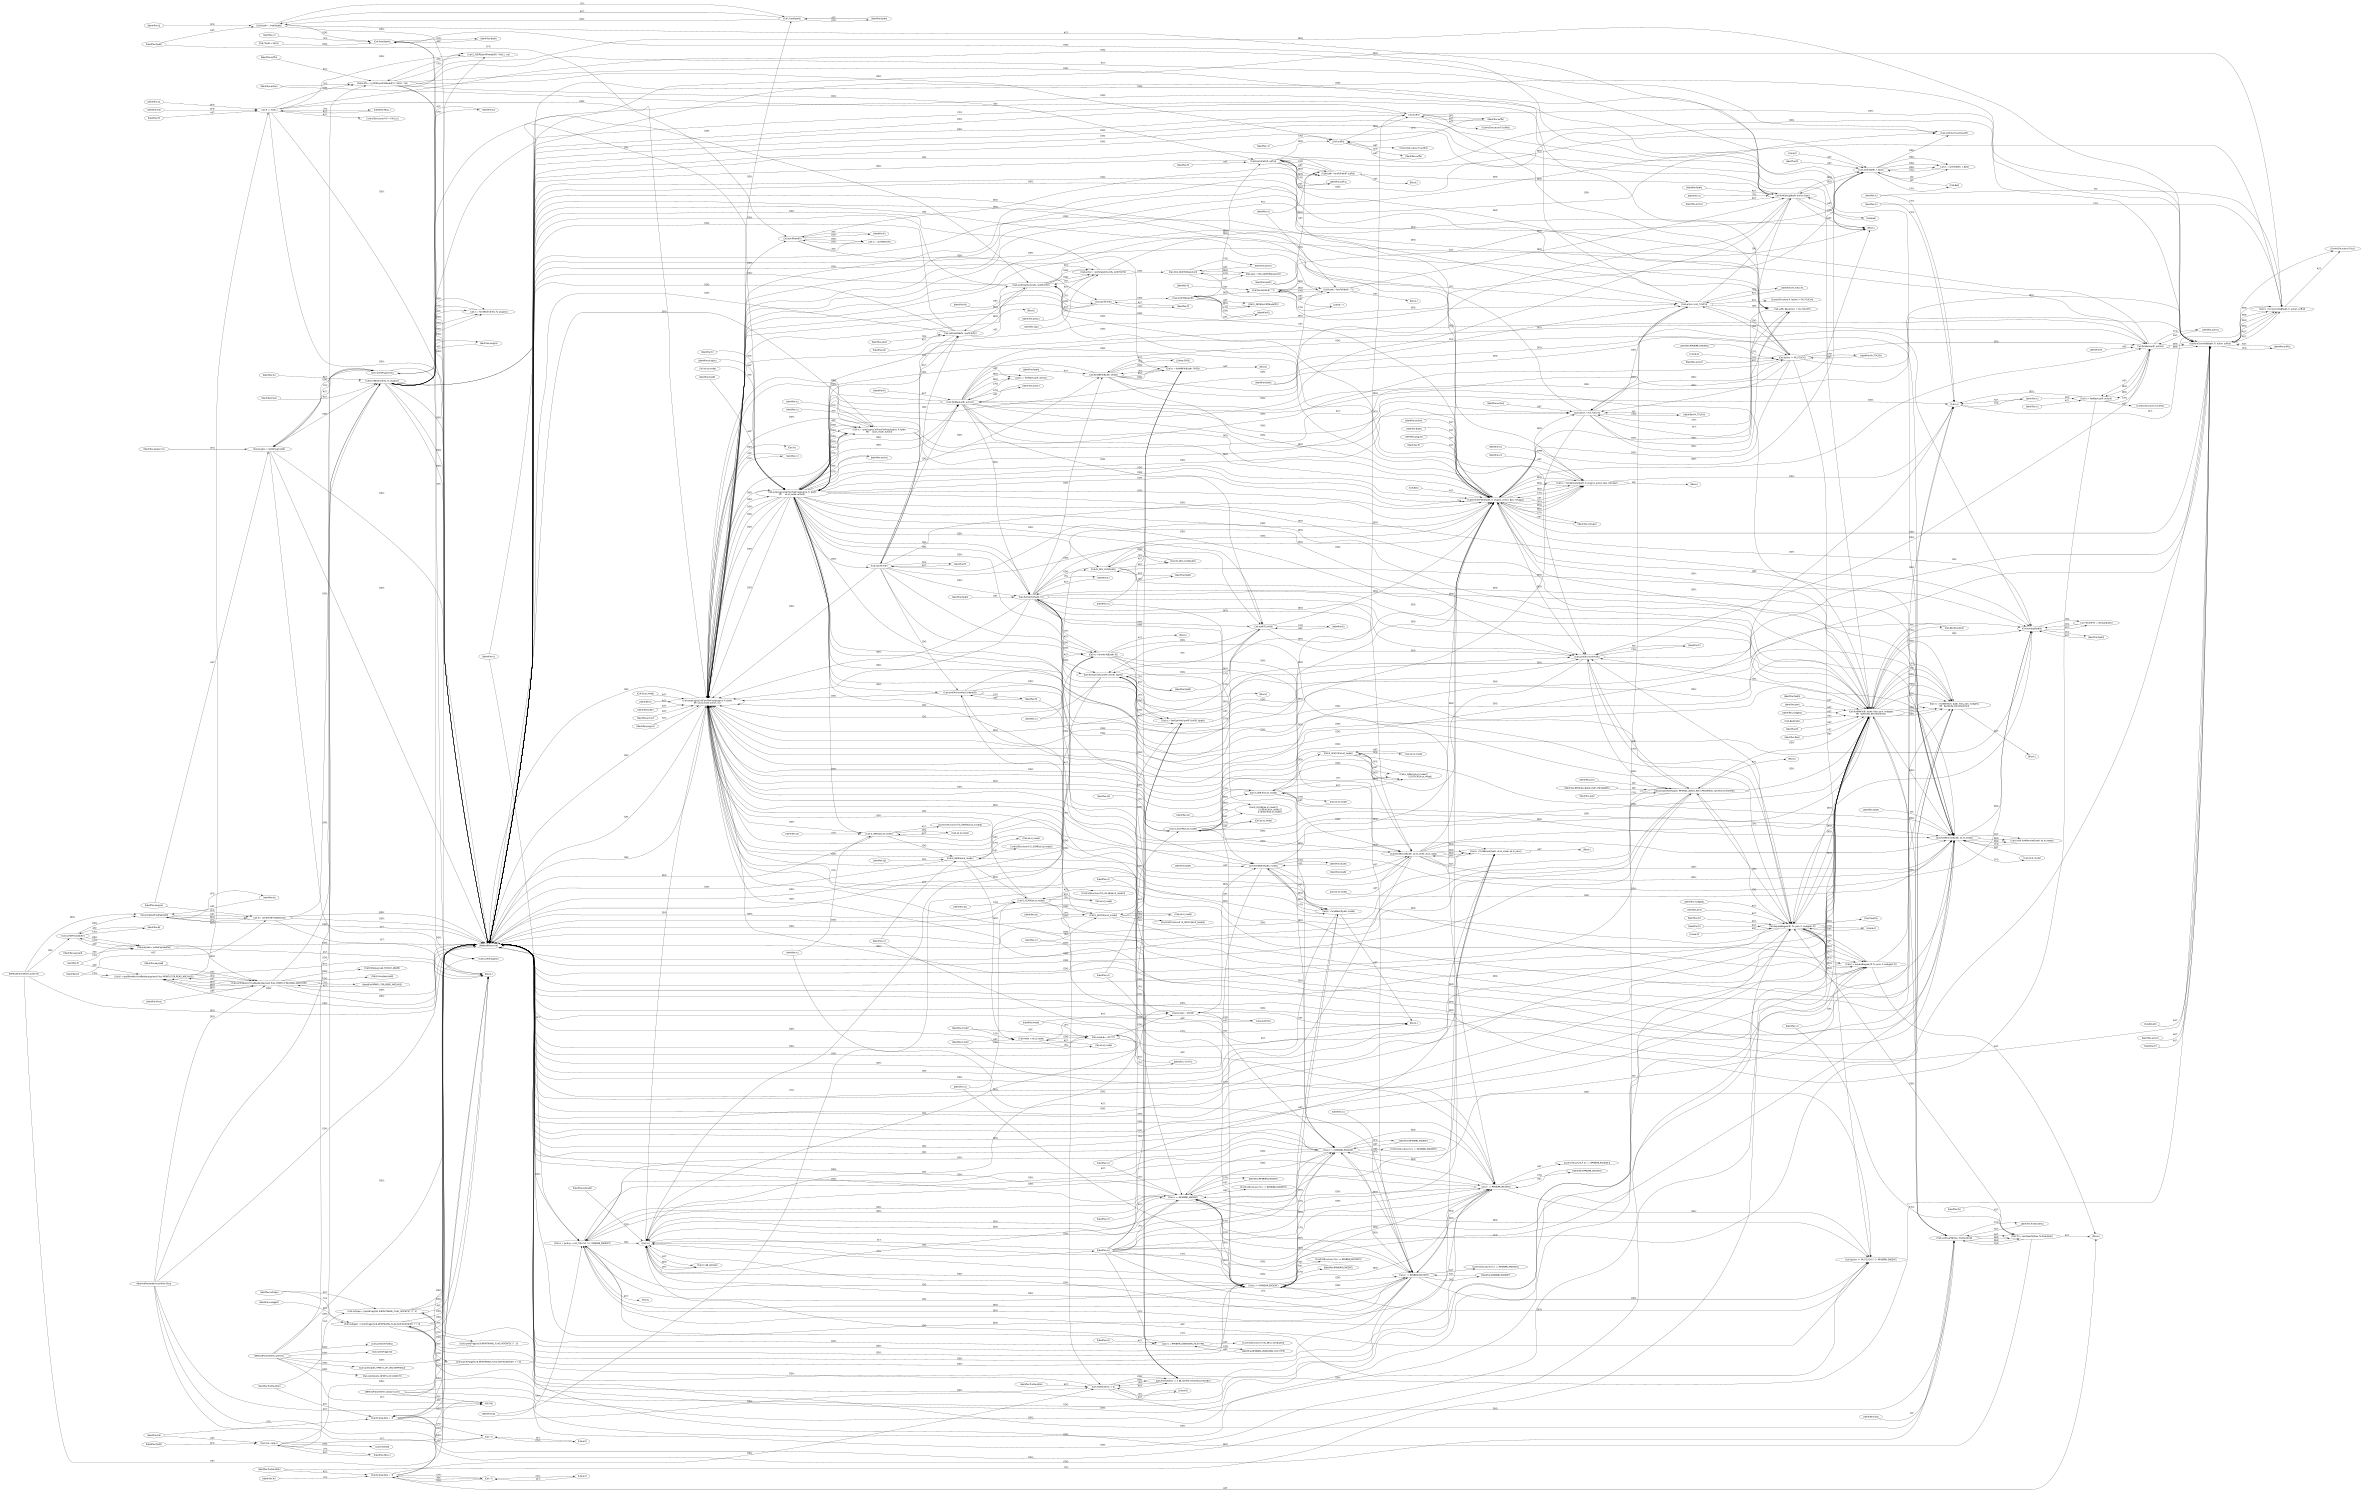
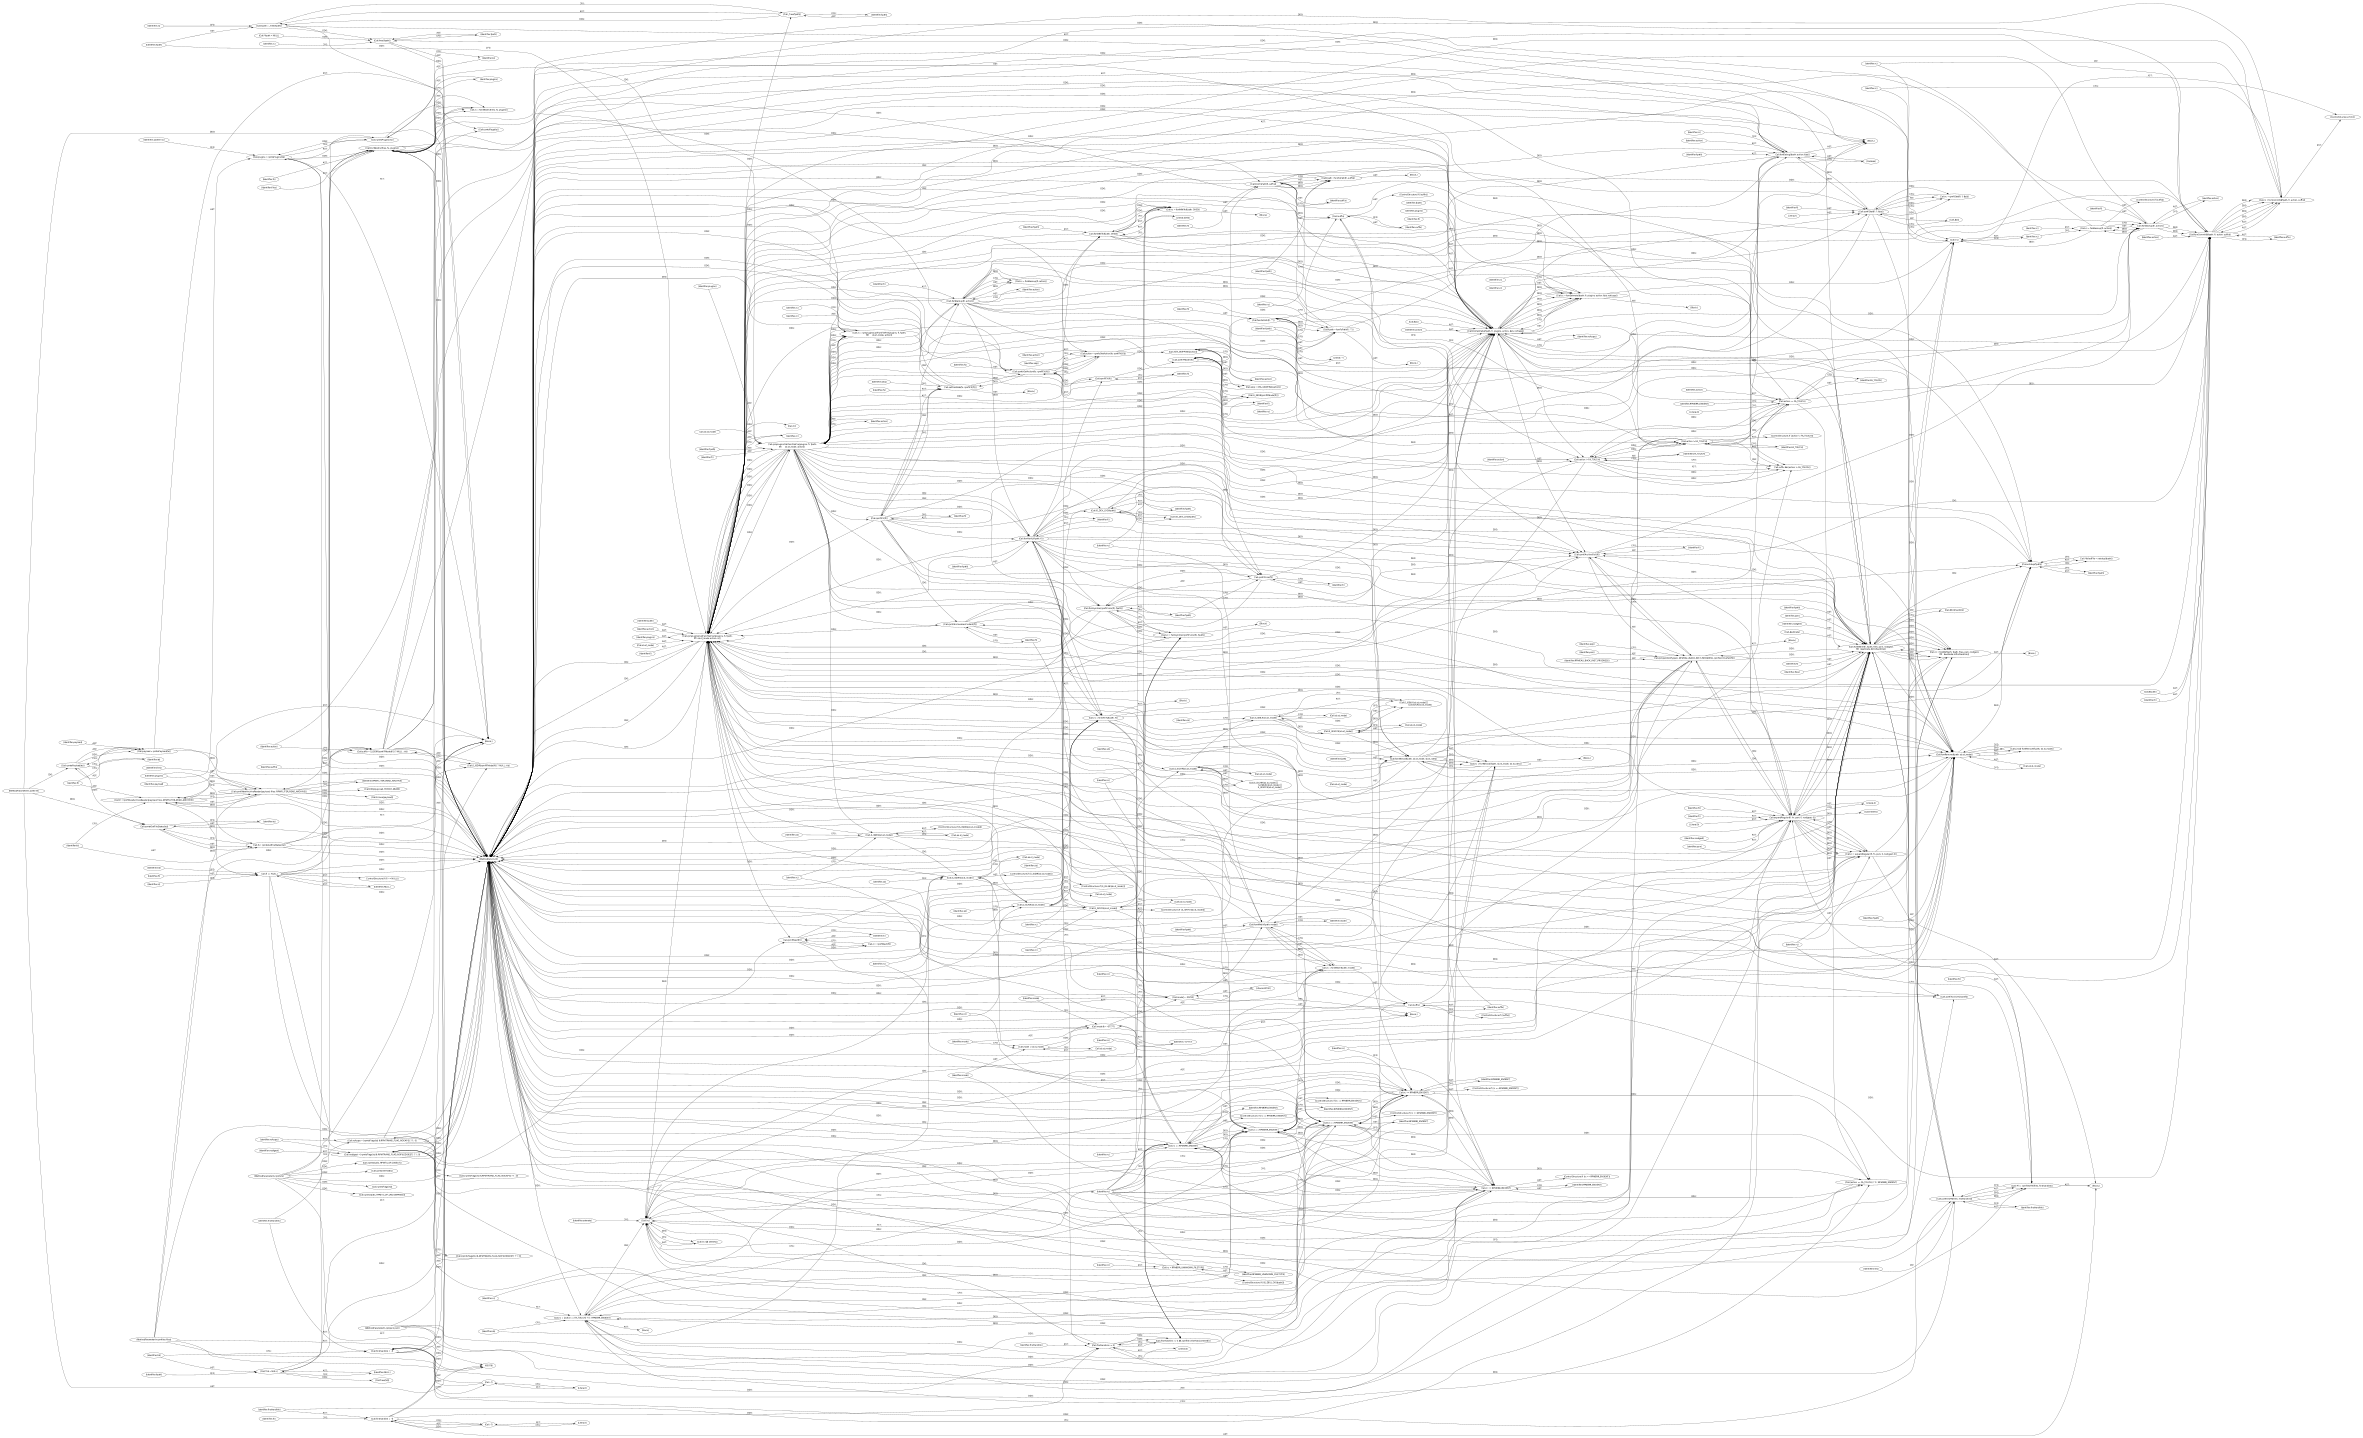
edge "(Call,S_ISDIR(sb.st_mode))" -> "(MethodReturn,int)": reversed
edge "(Call,fsmMkdir(fpath, mode))" -> "(Call,xstrdup(fpath))": removed, label "DDG:"
